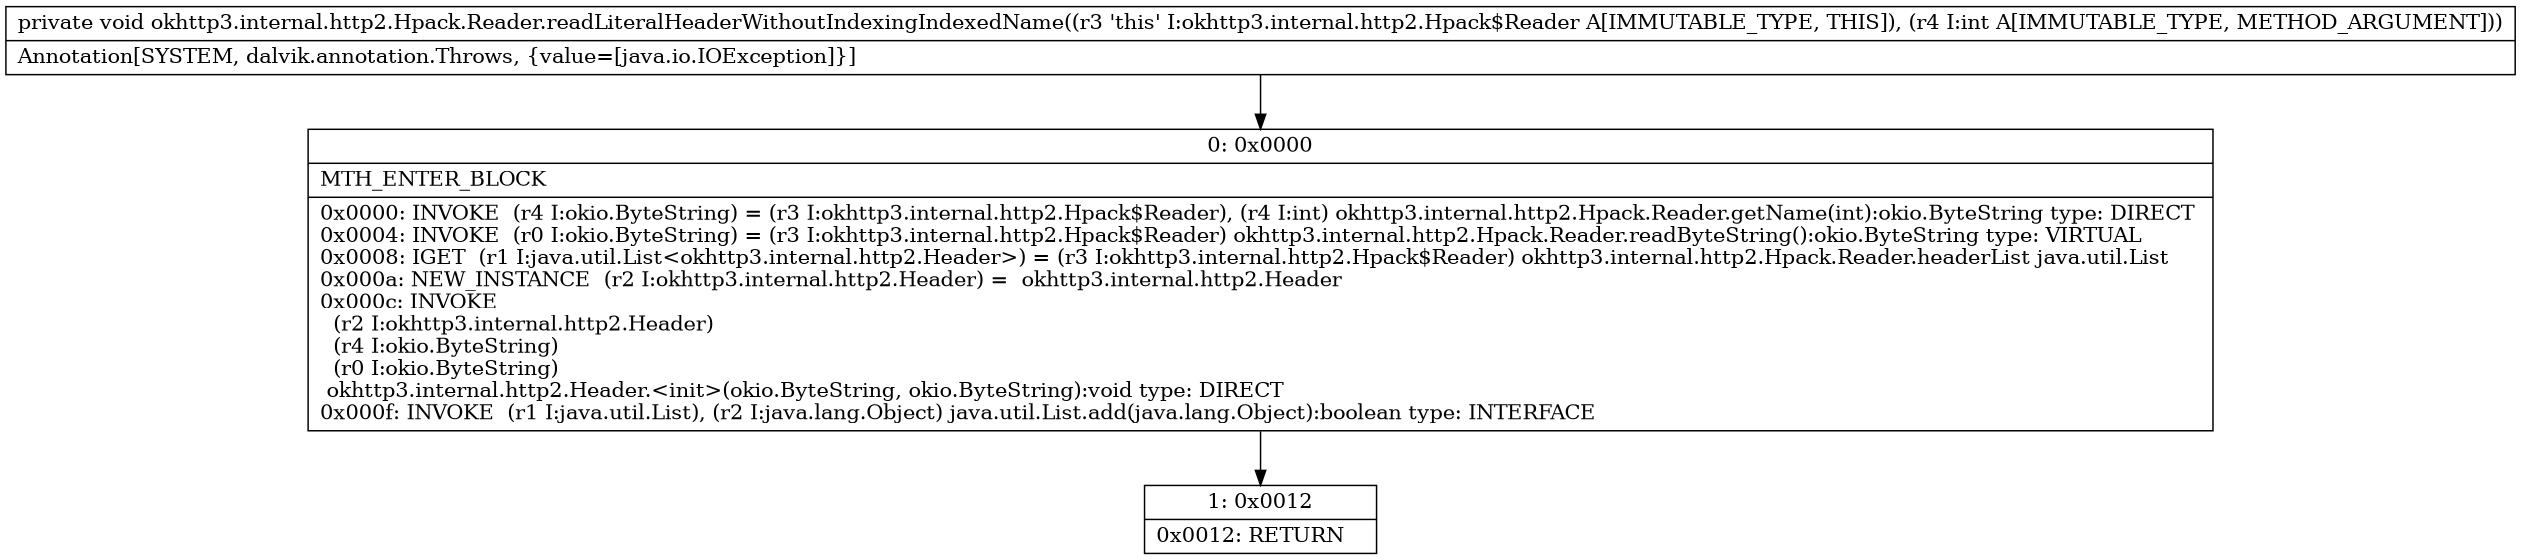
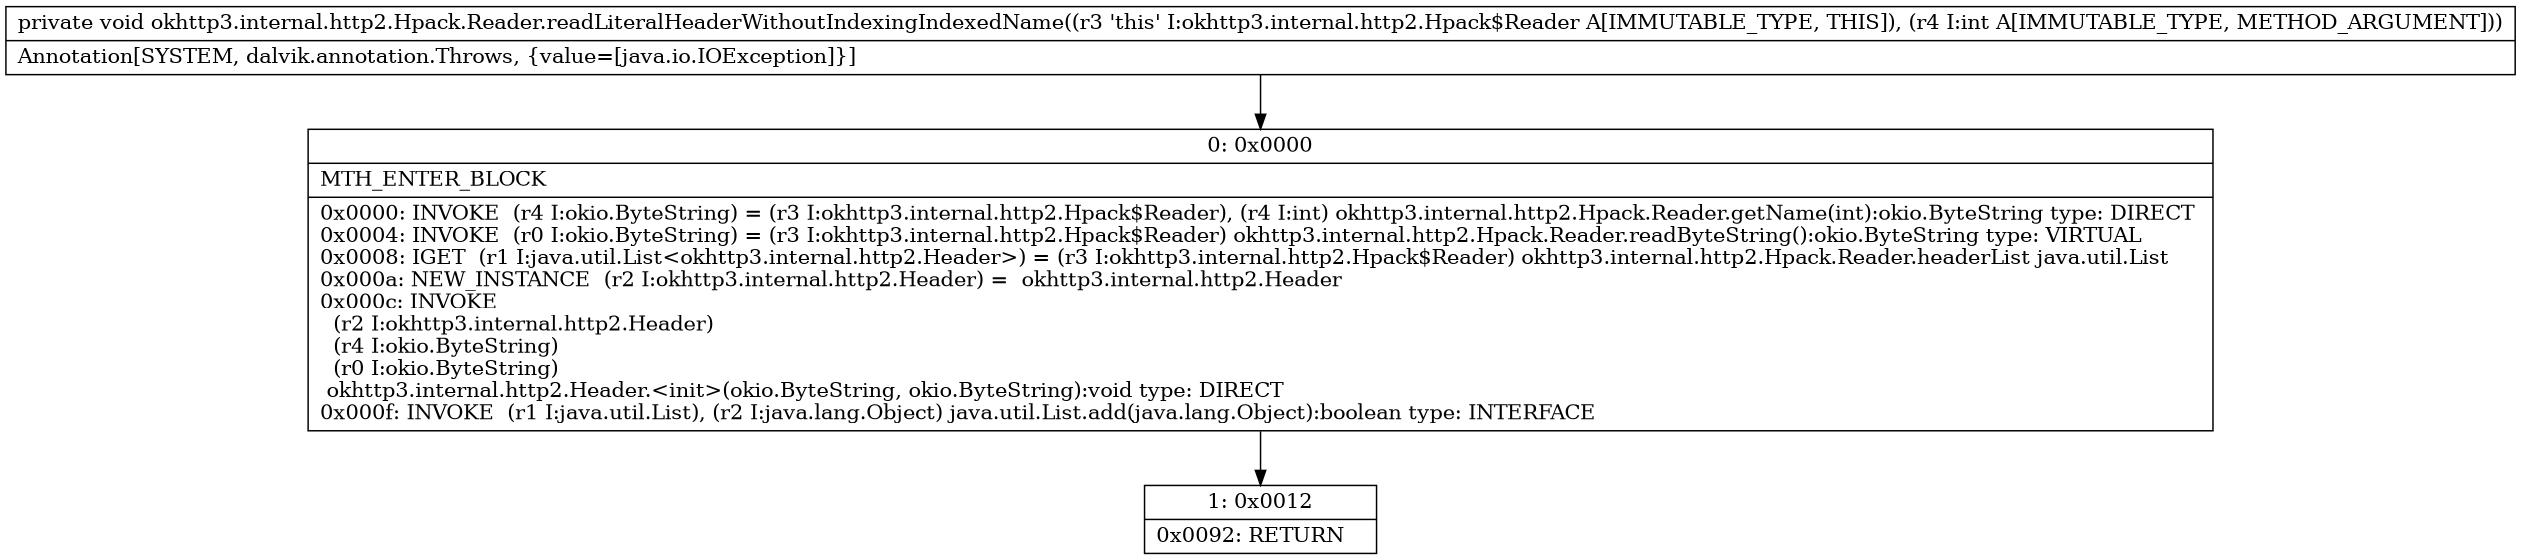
node "1: 0x0012": text "0x0012: RETURN" -> "0x0092: RETURN"
